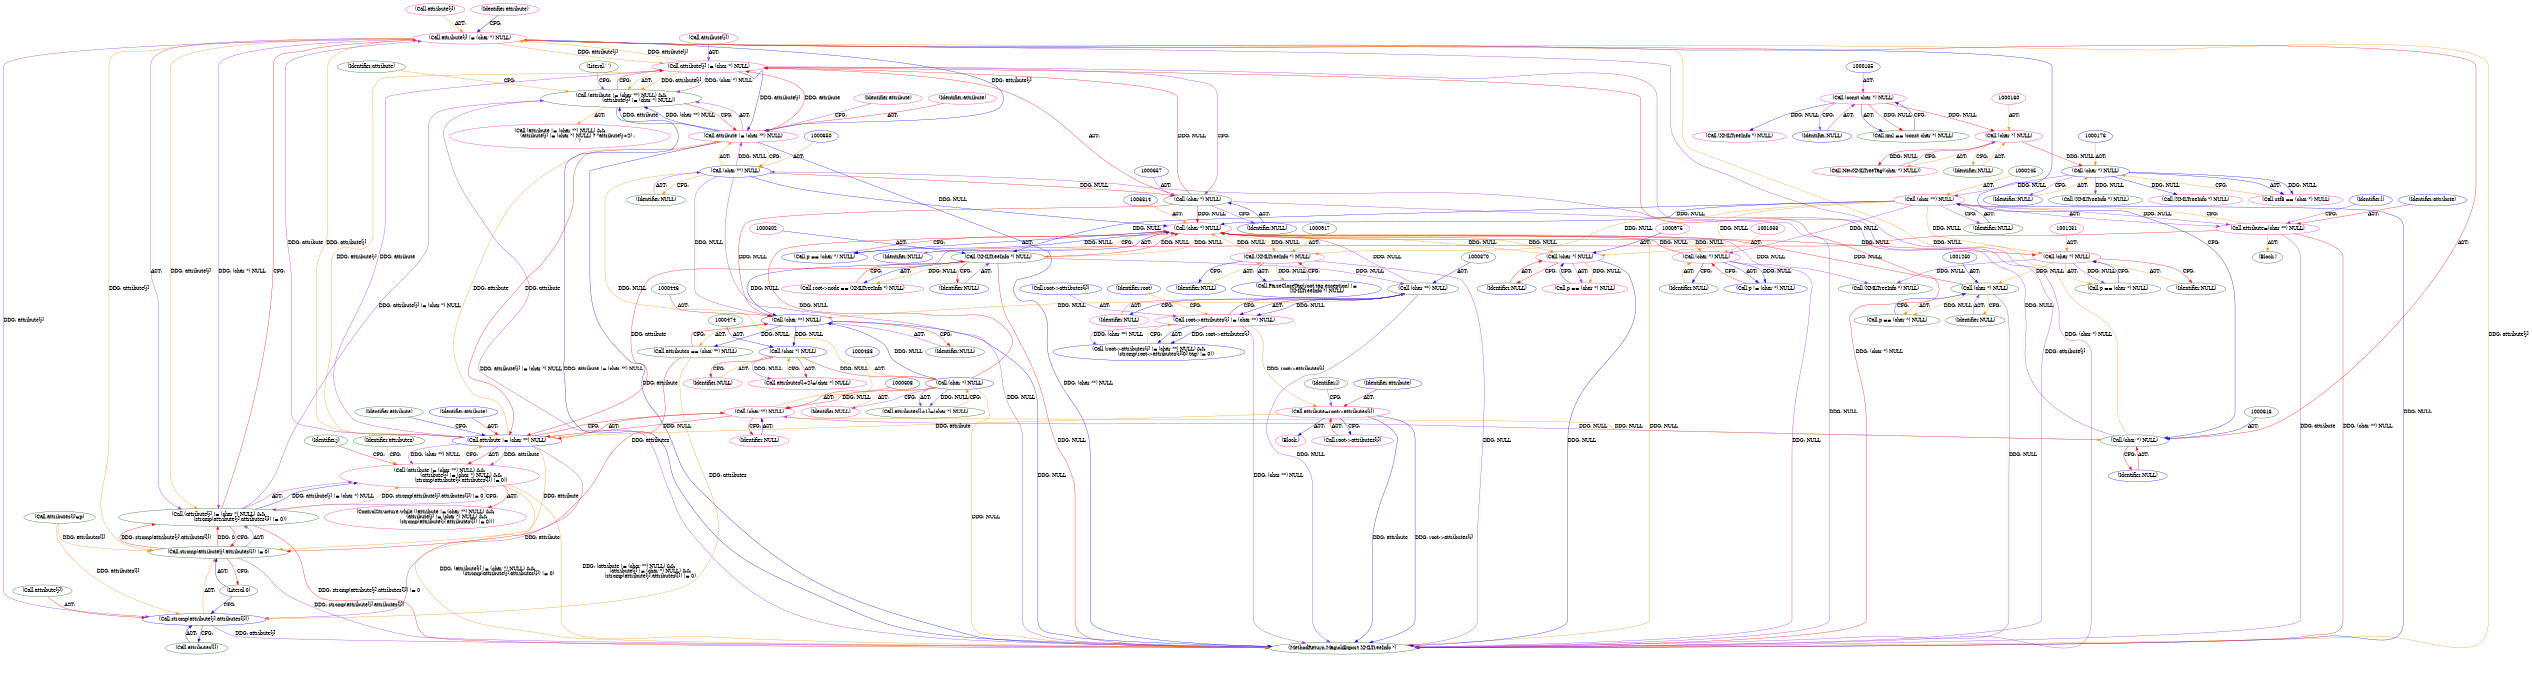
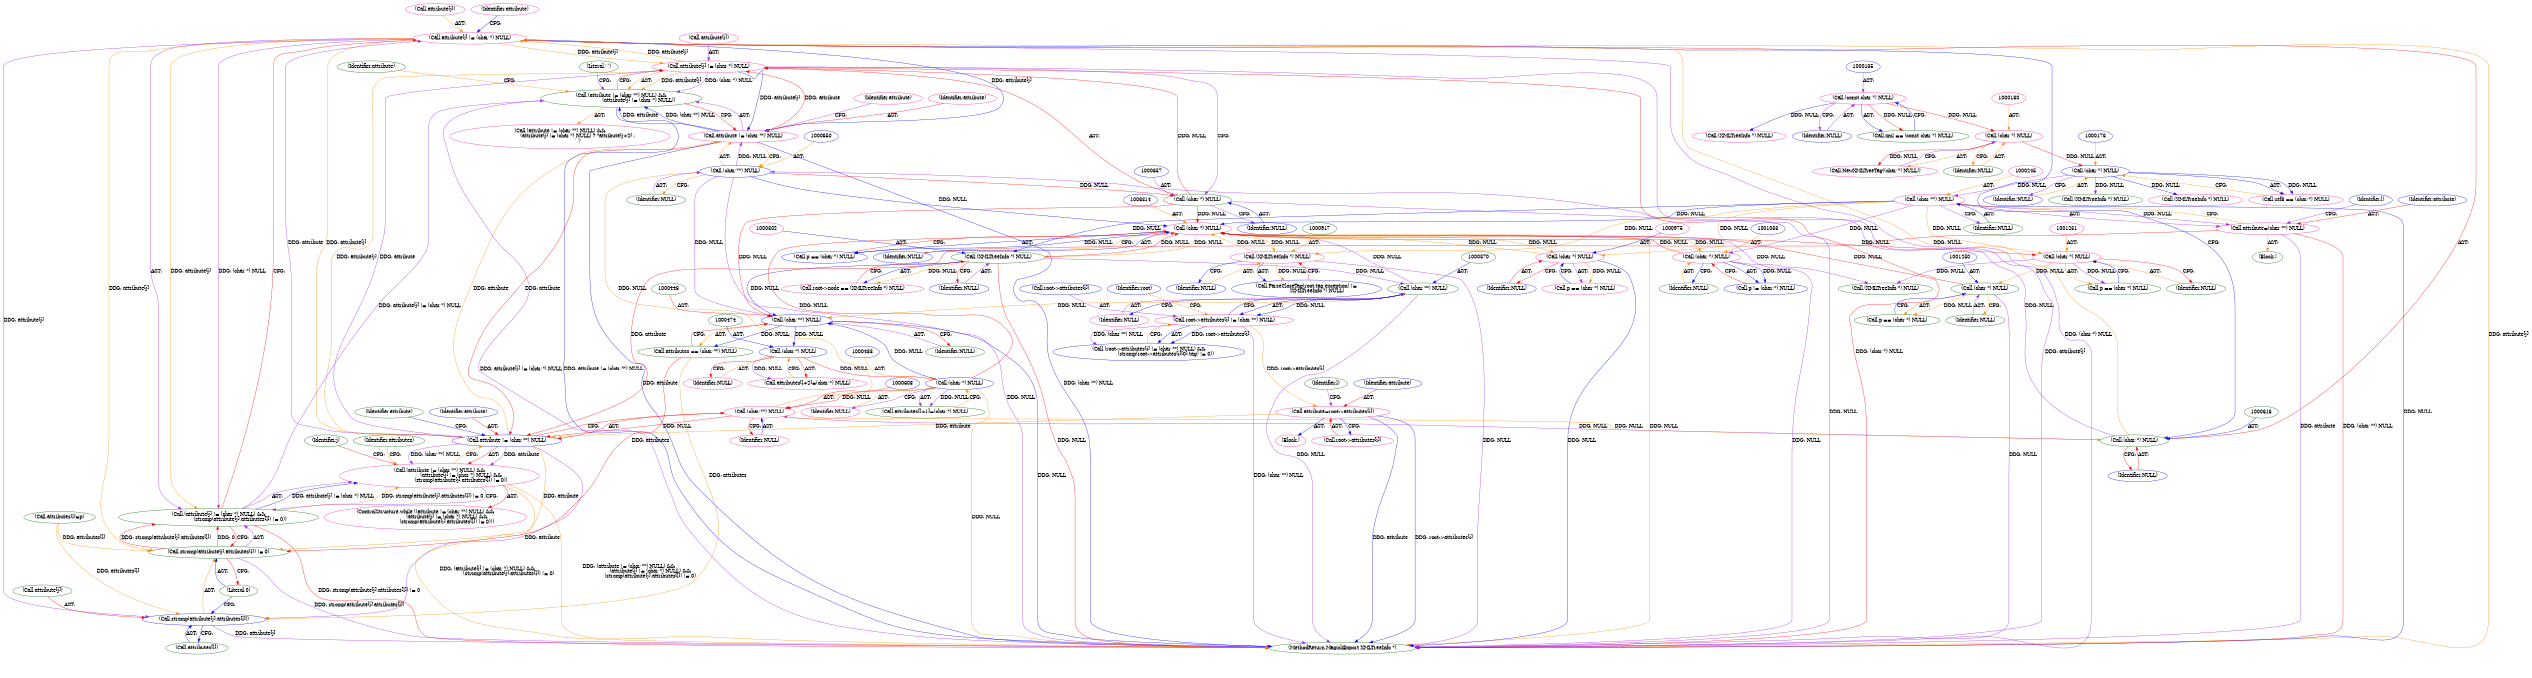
node "1000245": color darkgreen -> deeppink
node "1001033": color deeppink -> blue
